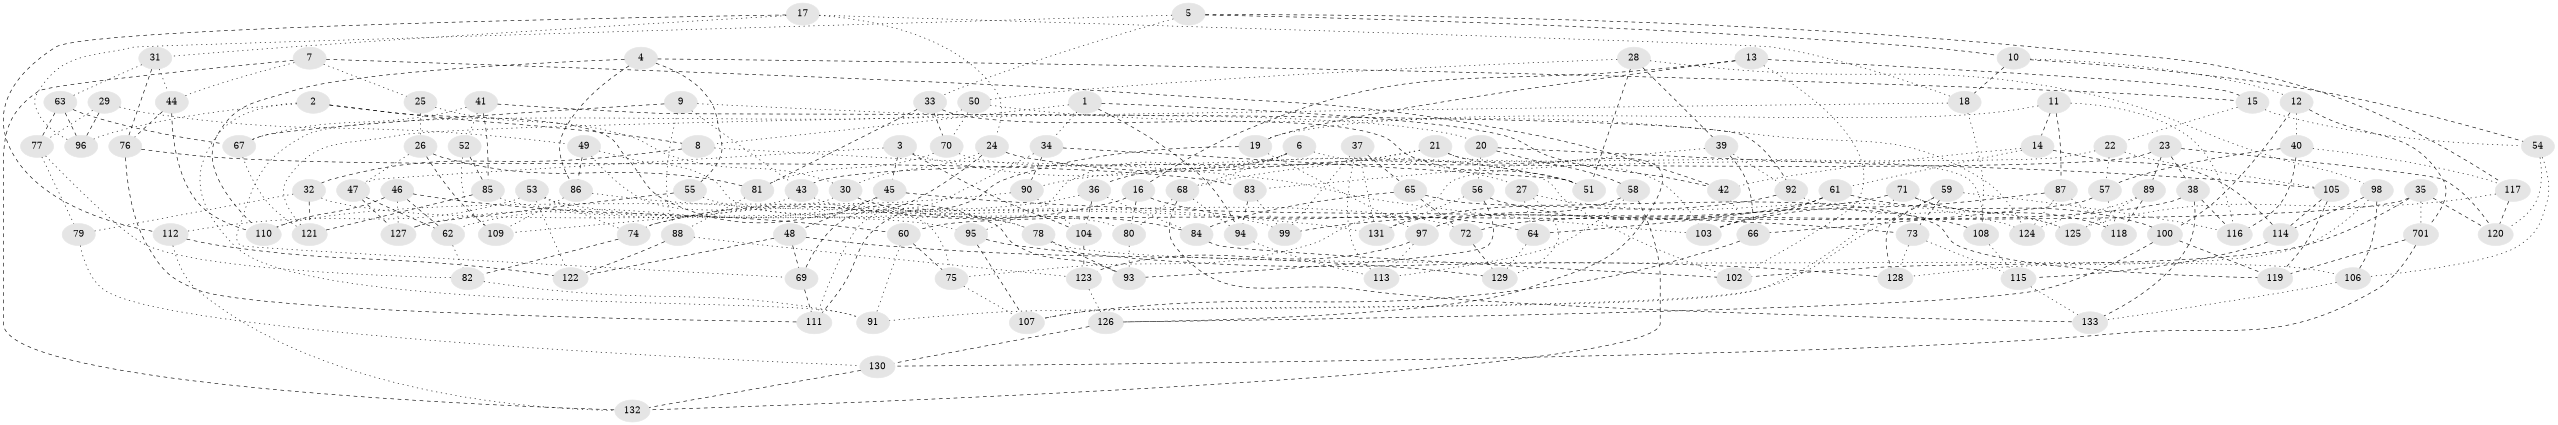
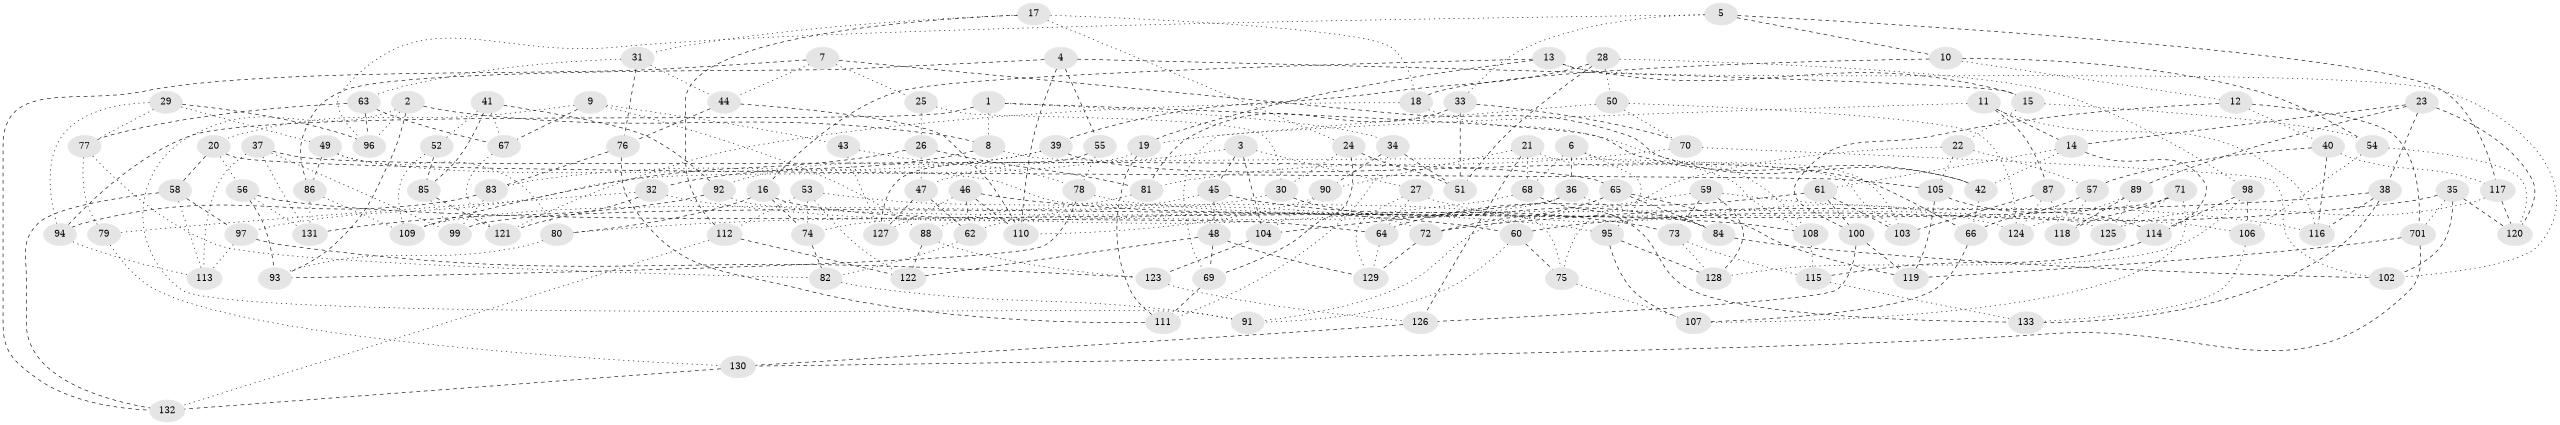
edge "23" -- "43": now "23" -- "14"
edge "68" -- "94": now "29" -- "94"
